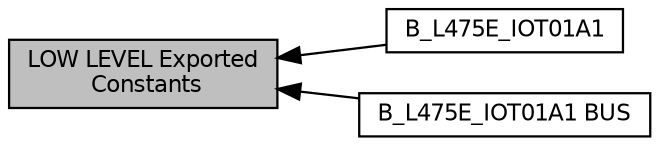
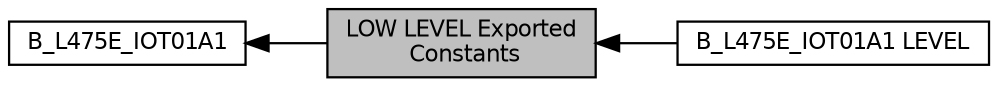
edge "B_L475E_IOT01A1" -> "LOW LEVEL Exported Constants": reversed
node "B_L475E_IOT01A1 BUS": label "B_L475E_IOT01A1 BUS" -> "B_L475E_IOT01A1 LEVEL"
